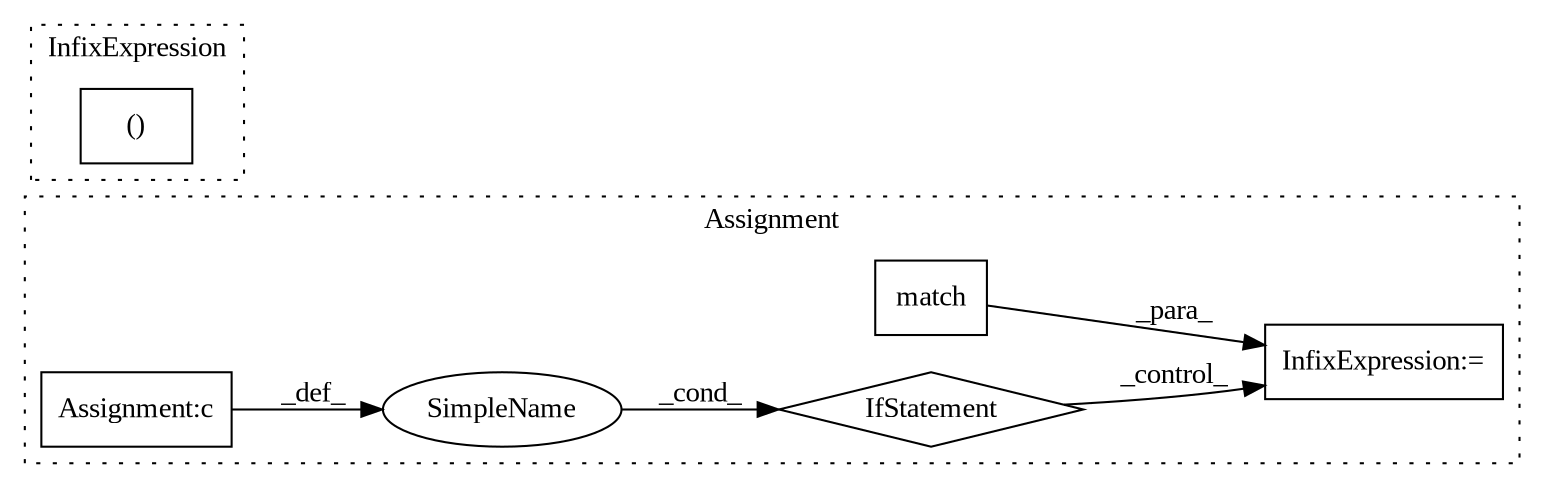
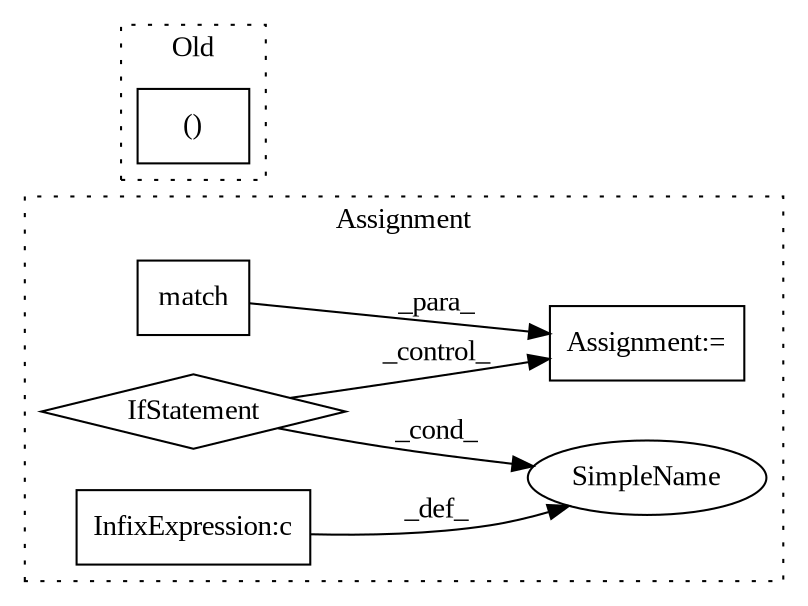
cluster "InfixExpression": label "InfixExpression" -> "Old"
node "InfixExpression:=": label "InfixExpression:=" -> "Assignment:="
node "Assignment:c": label "Assignment:c" -> "InfixExpression:c"
edge "SimpleName" -> "IfStatement": reversed
